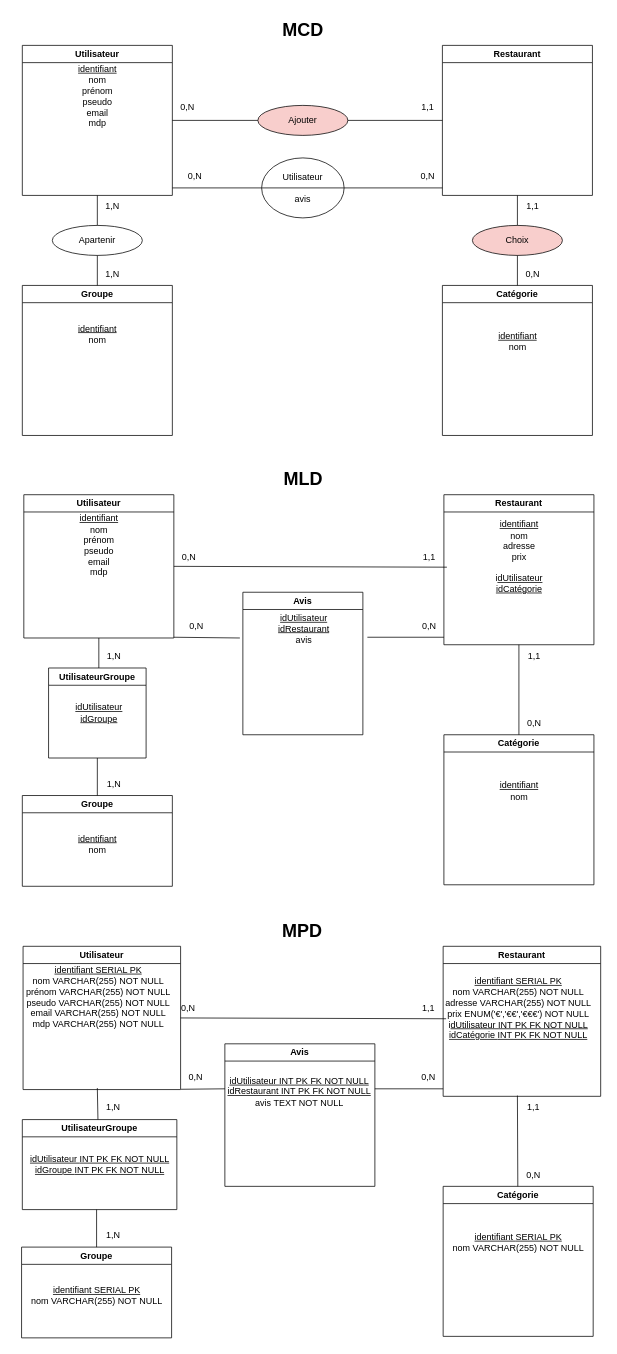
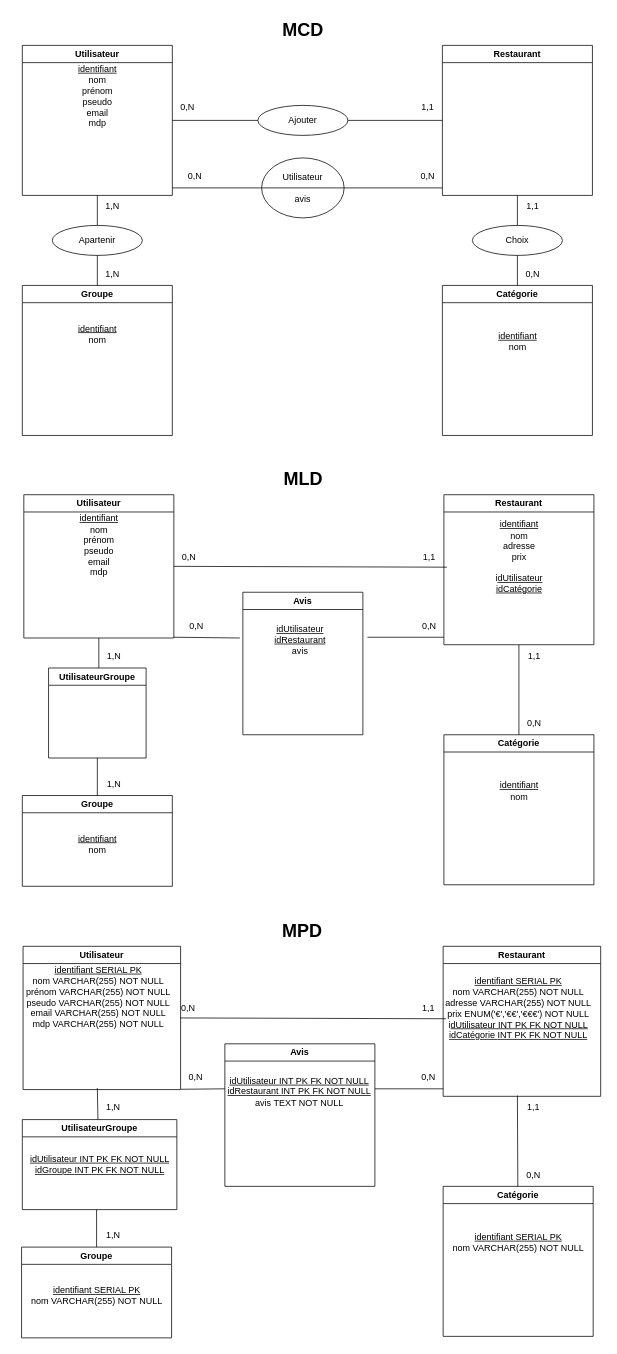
node "Ajouter": fillcolor #f8cecc -> #ffffff
node "Choix": fillcolor #f8cecc -> #ffffff
node "idUtilisateur idRestaurant avis": moved (303, 629) -> (300, 640)
node "idUtilisateur idGroupe": removed
